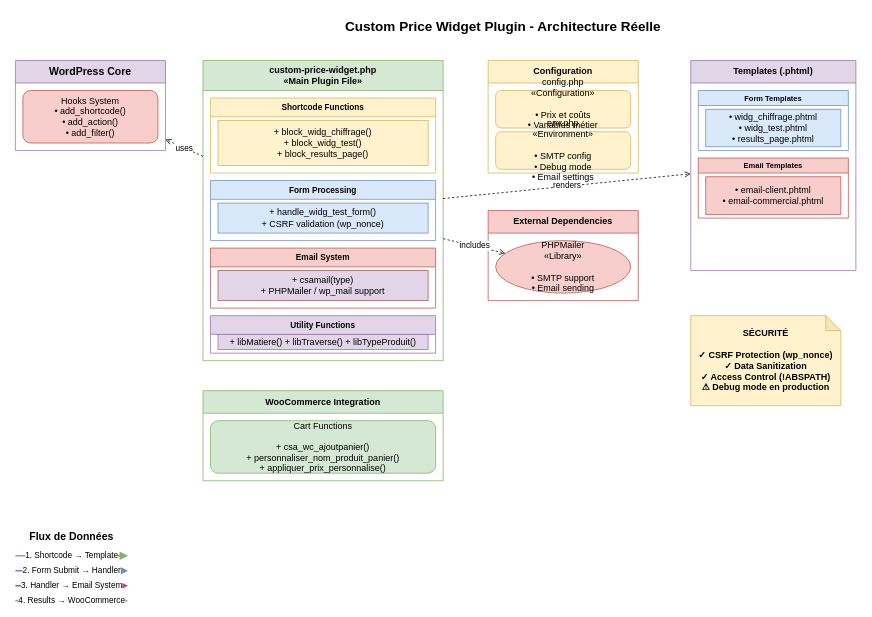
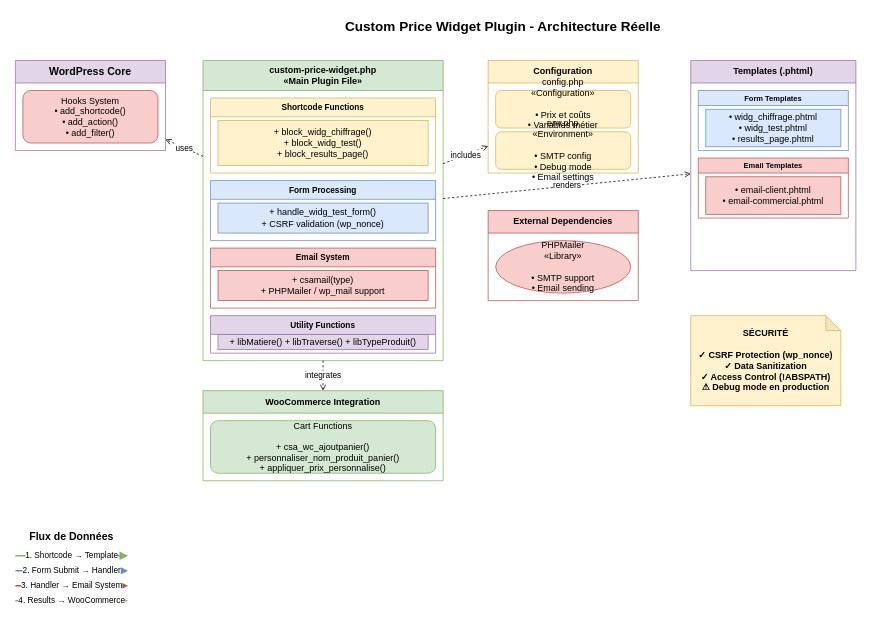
edge "custom-price-widget.php «Main Plugin File»" -> "PHPMailer «Library» • SMTP support • Email sending": now "custom-price-widget.php «Main Plugin File»" -> "Configuration"
node "+ csamail(type) + PHPMailer / wp_mail support": fillcolor #e1d5e7 -> #f8cecc
edge "custom-price-widget.php «Main Plugin File»" -> "WooCommerce Integration": added, label "integrates"
